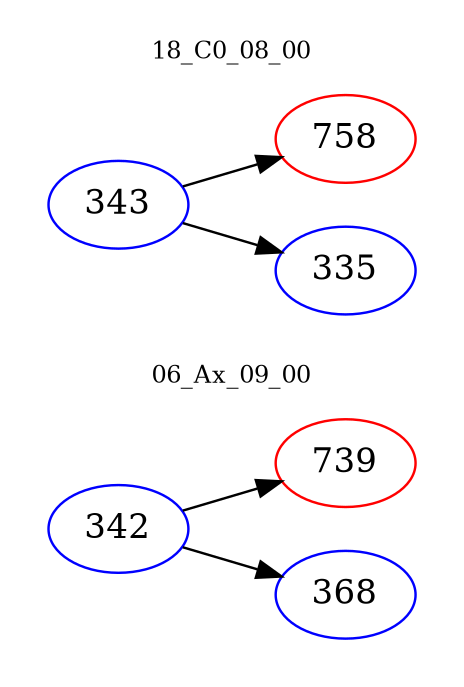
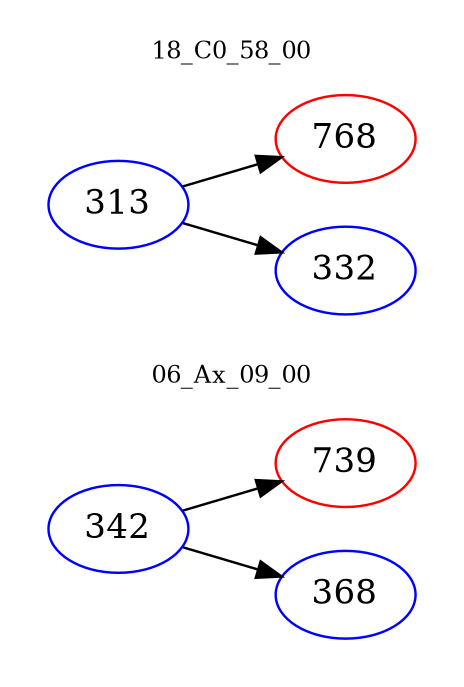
cluster "18_C0_08_00": label "18_C0_08_00" -> "18_C0_58_00"
node "758": label "758" -> "768"
node "343": label "343" -> "313"
node "335": label "335" -> "332"
